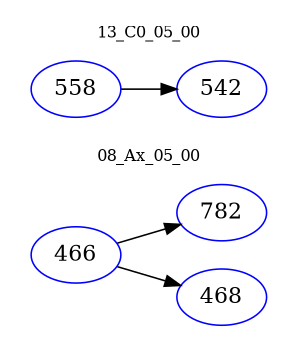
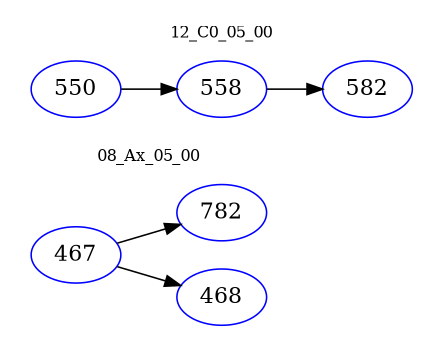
cluster "13_C0_05_00": label "13_C0_05_00" -> "12_C0_05_00"
node "550": added
node "542": label "542" -> "582"
node "466": label "466" -> "467"
